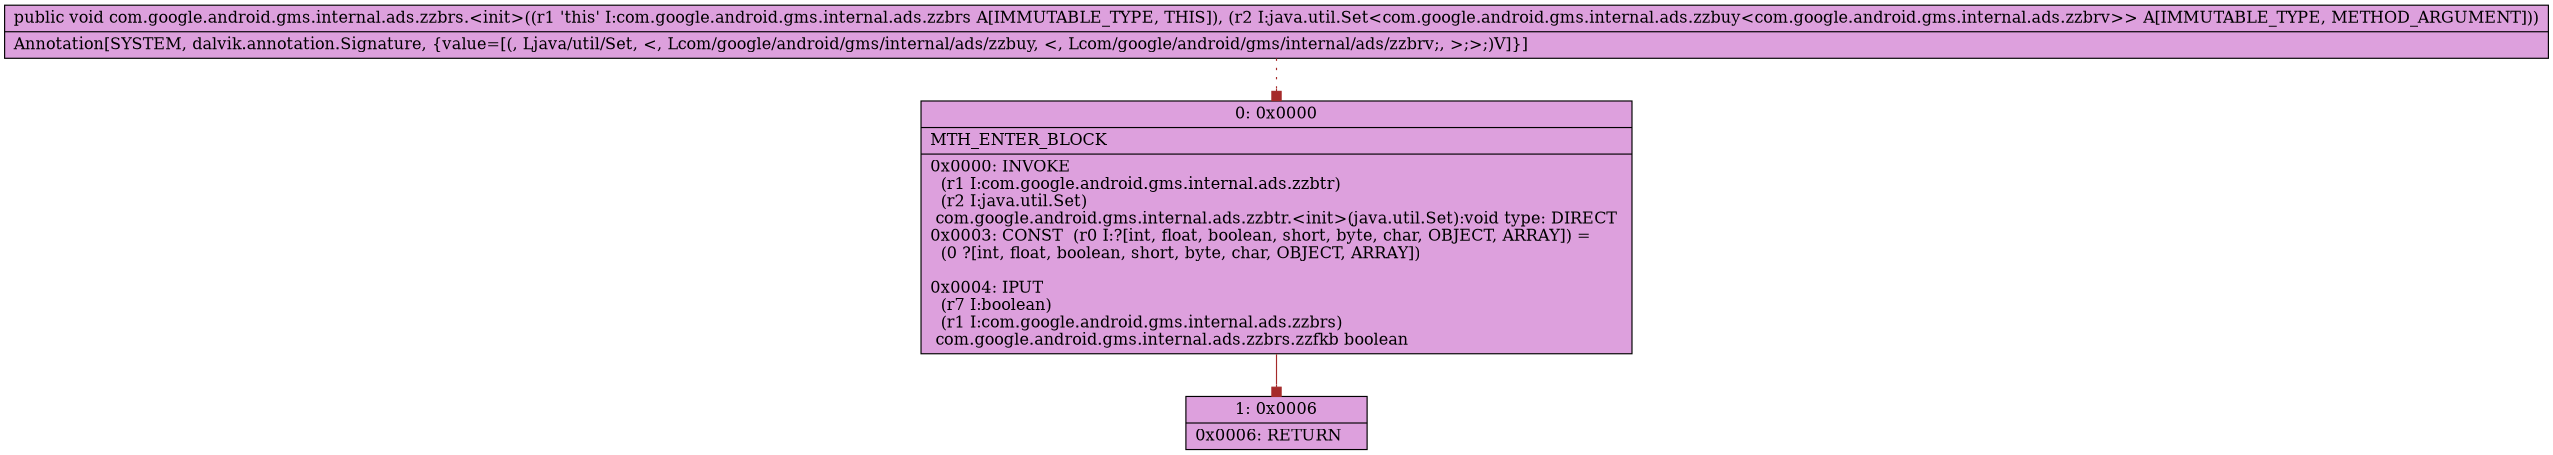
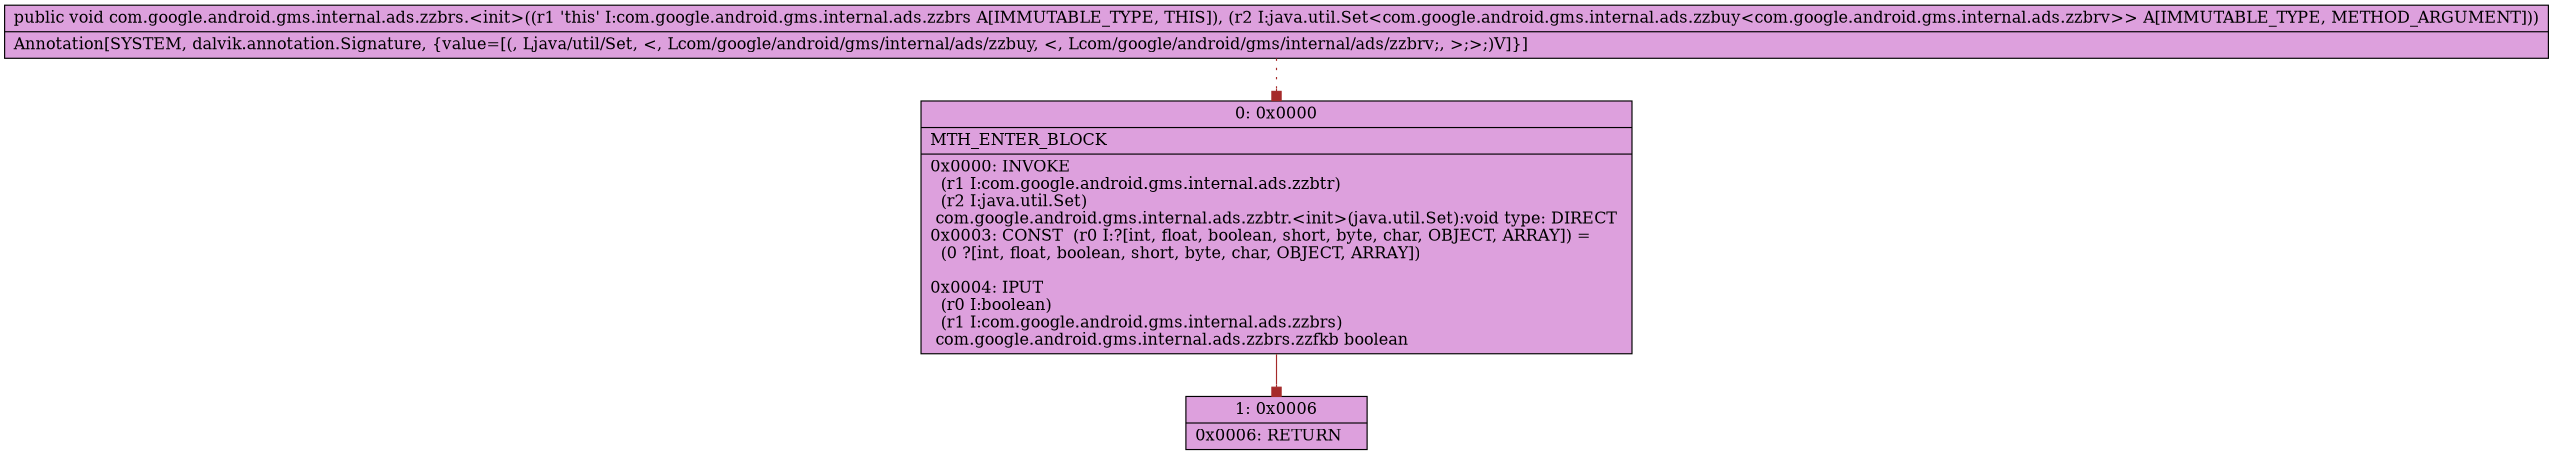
node "0: 0x0000": text "(r7 I:boolean)" -> "(r0 I:boolean)"
